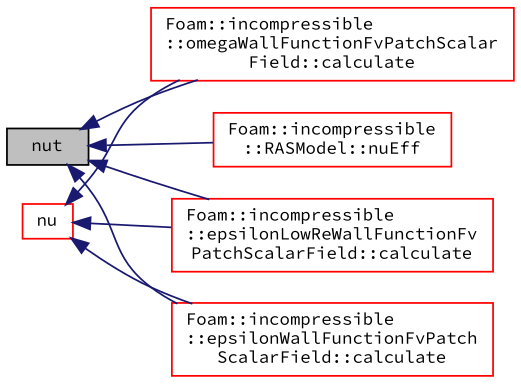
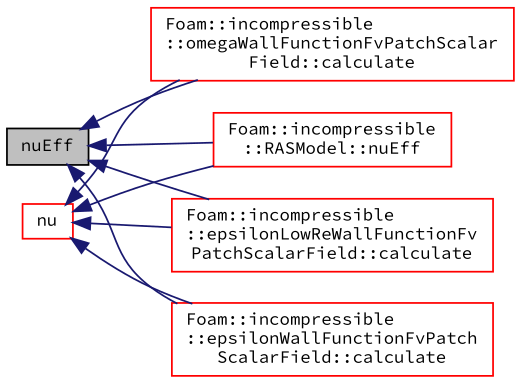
node "nut": label "nut" -> "nuEff"
edge "Foam::incompressible ::RASModel::nuEff" -> "nu": added
